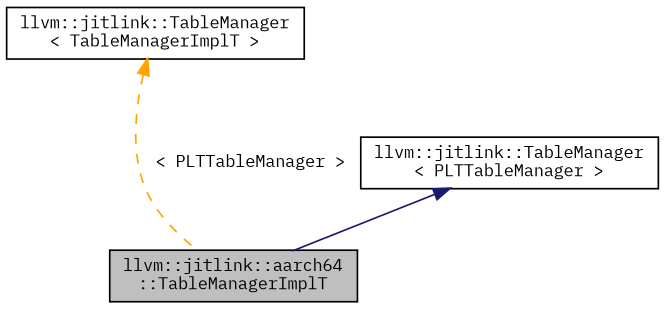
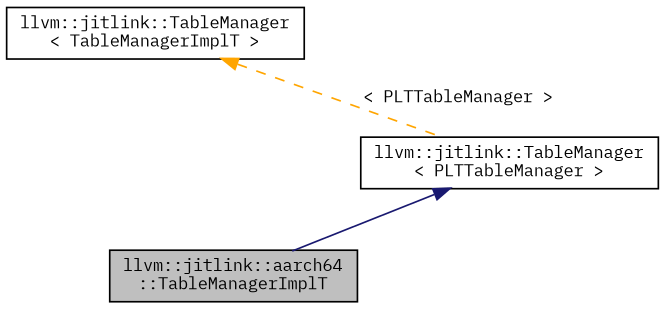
edge "llvm::jitlink::aarch64 ::TableManagerImplT" -> "llvm::jitlink::TableManager < TableManagerImplT >": now "llvm::jitlink::TableManager < PLTTableManager >" -> "llvm::jitlink::TableManager < TableManagerImplT >"
